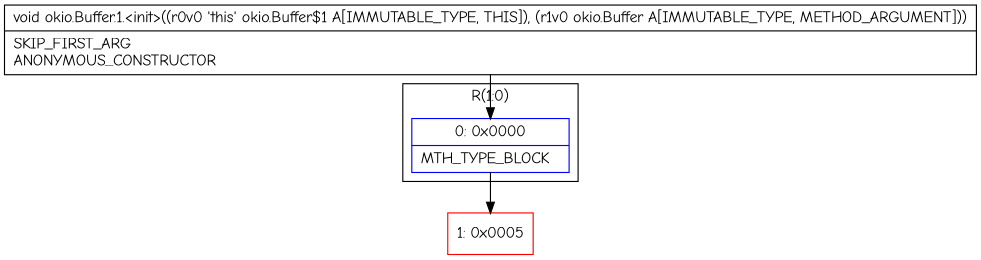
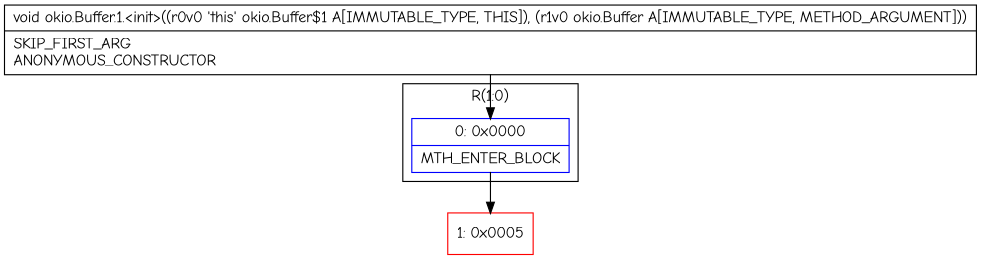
node "0: 0x0000": text "MTH_TYPE_BLOCK" -> "MTH_ENTER_BLOCK"
